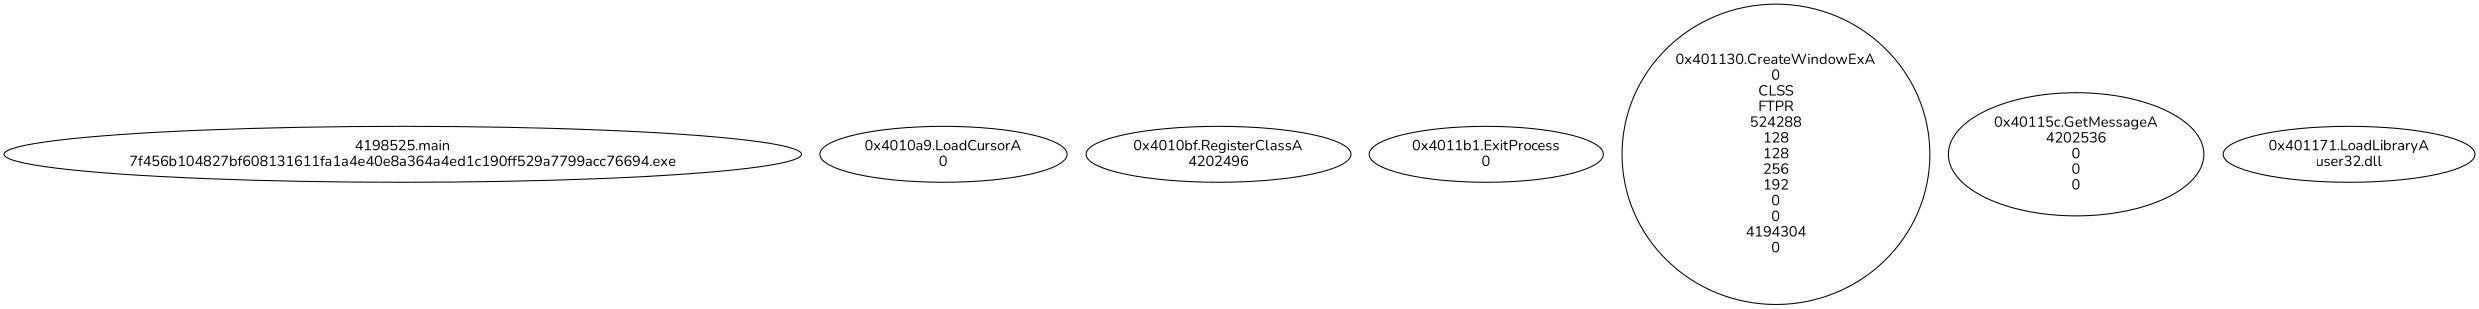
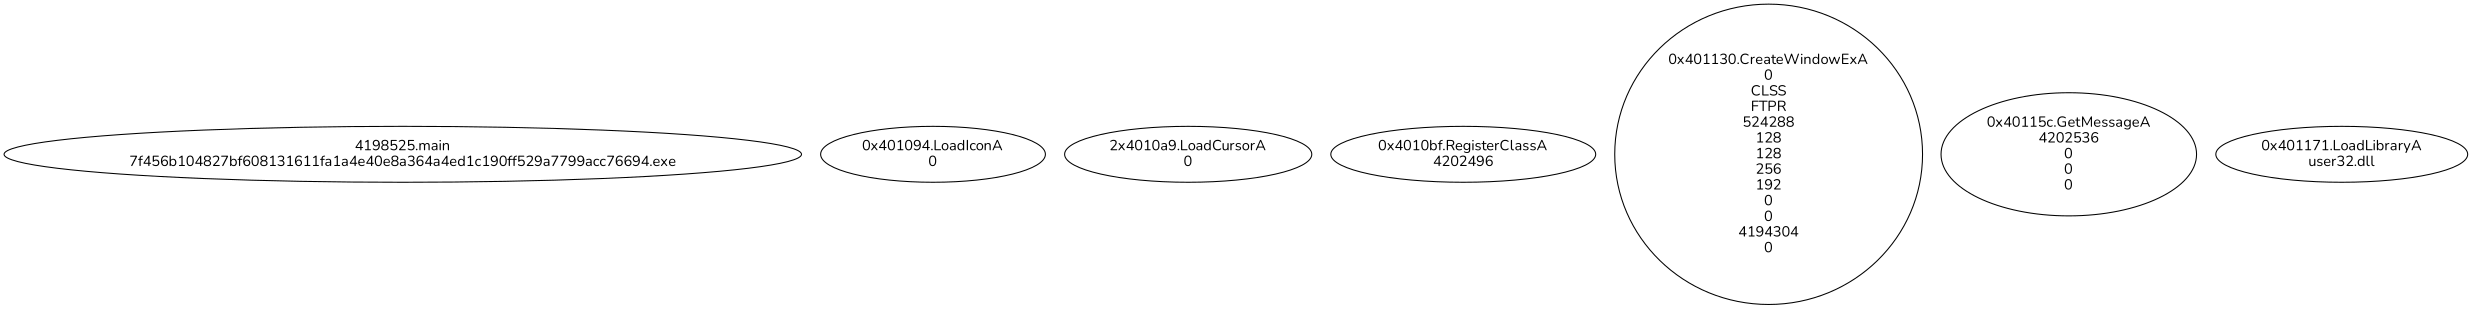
node "0x401094.LoadIconA 0": added
node "0x4010a9.LoadCursorA 0": label "0x4010a9.LoadCursorA 0" -> "2x4010a9.LoadCursorA 0"
node "0x4011b1.ExitProcess 0": removed
